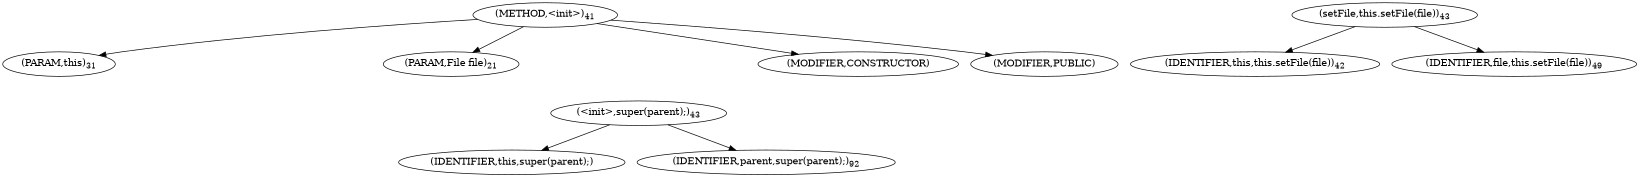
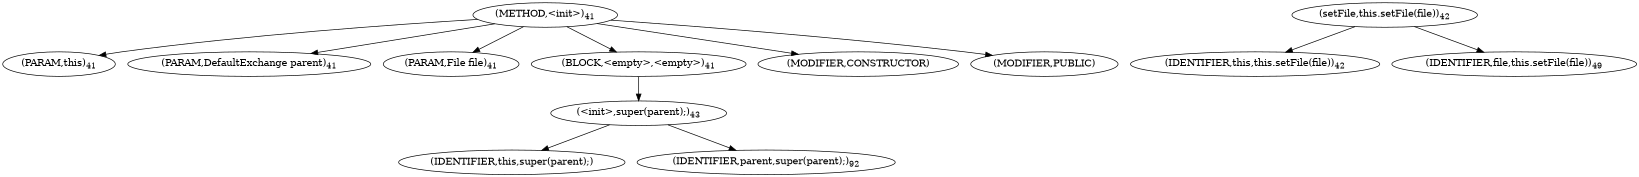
node "(setFile,this.setFile(file))": text "43" -> "42"
node "(PARAM,this)": text "31" -> "41"
node "(PARAM,File file)": text "21" -> "41"
node "(PARAM,DefaultExchange parent)": added
node "(BLOCK,<empty>,<empty>)": added
